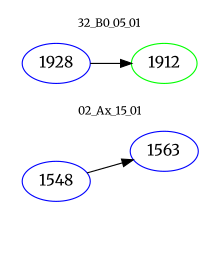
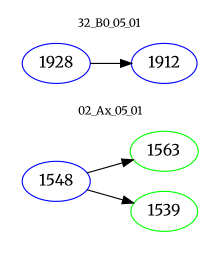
node "1912": color green -> blue
cluster "02_Ax_15_01": label "02_Ax_15_01" -> "02_Ax_05_01"
node "1563": color blue -> green
node "1539": added
